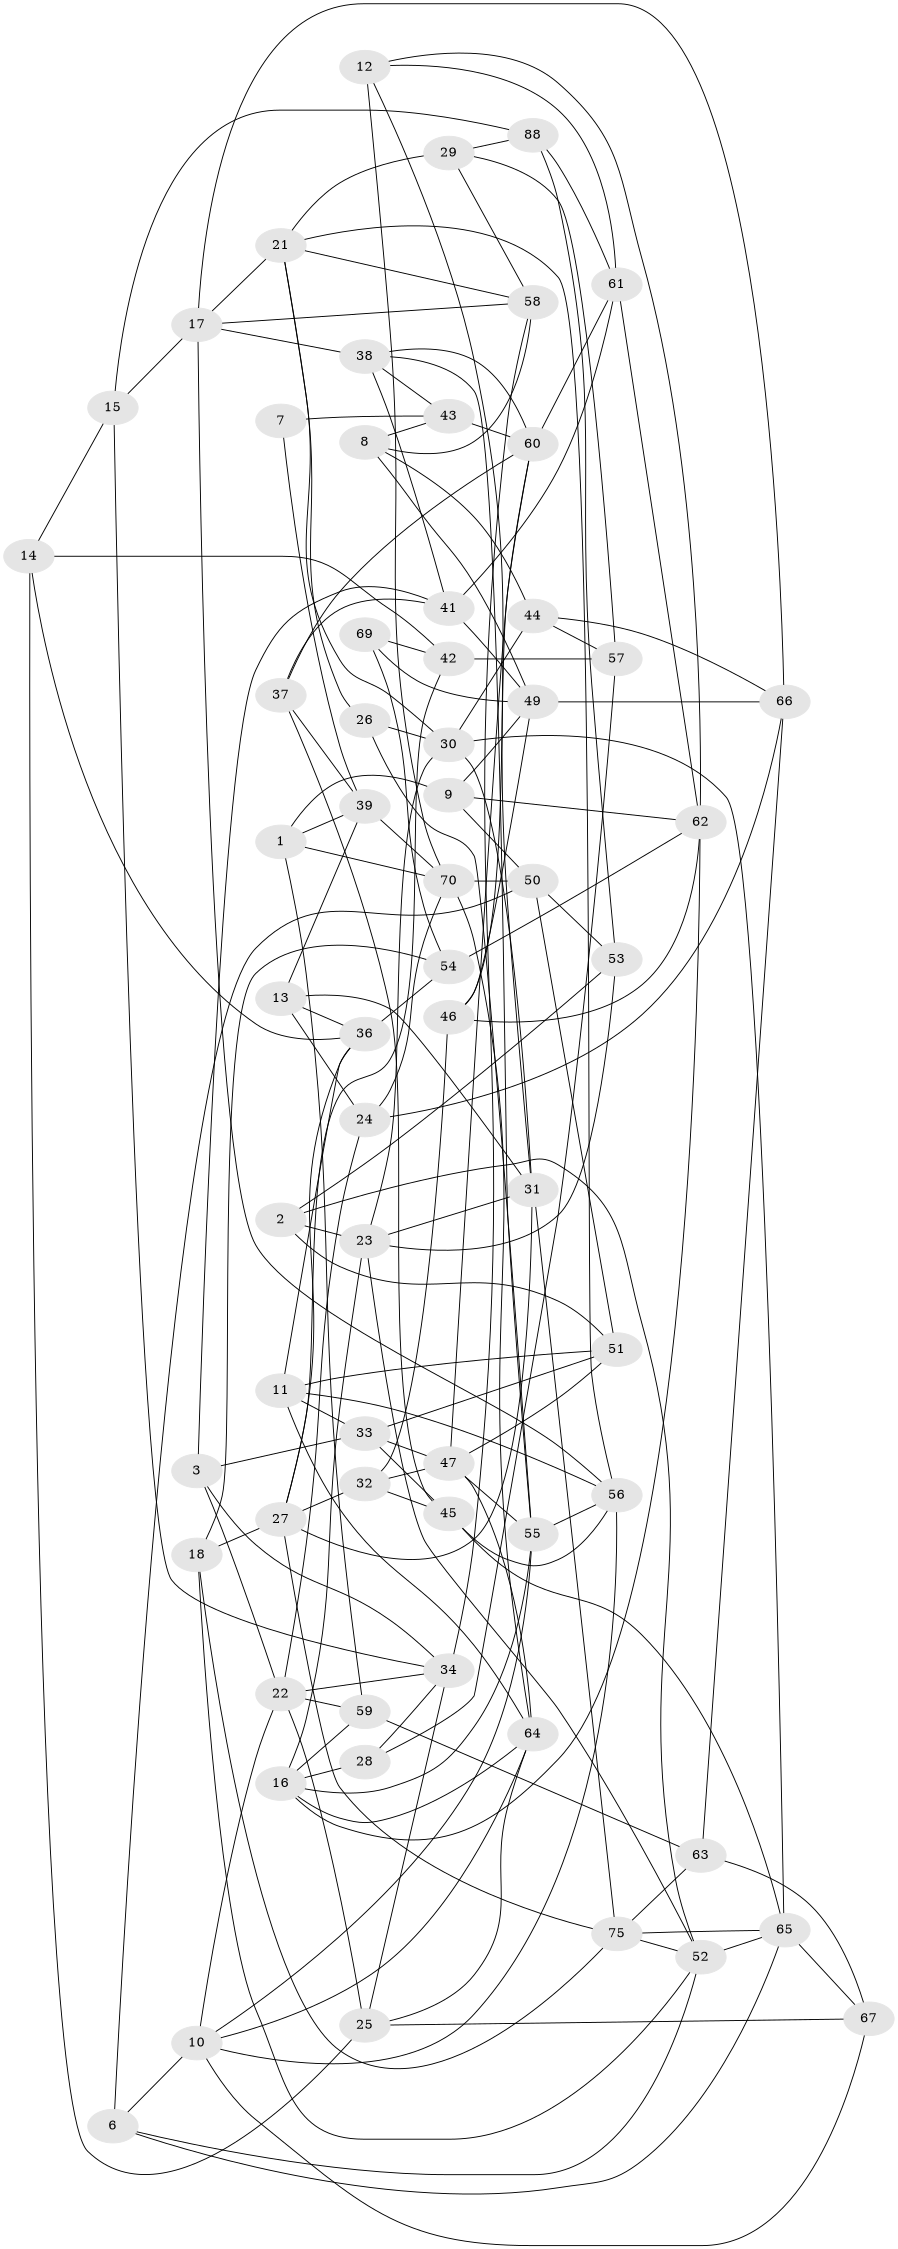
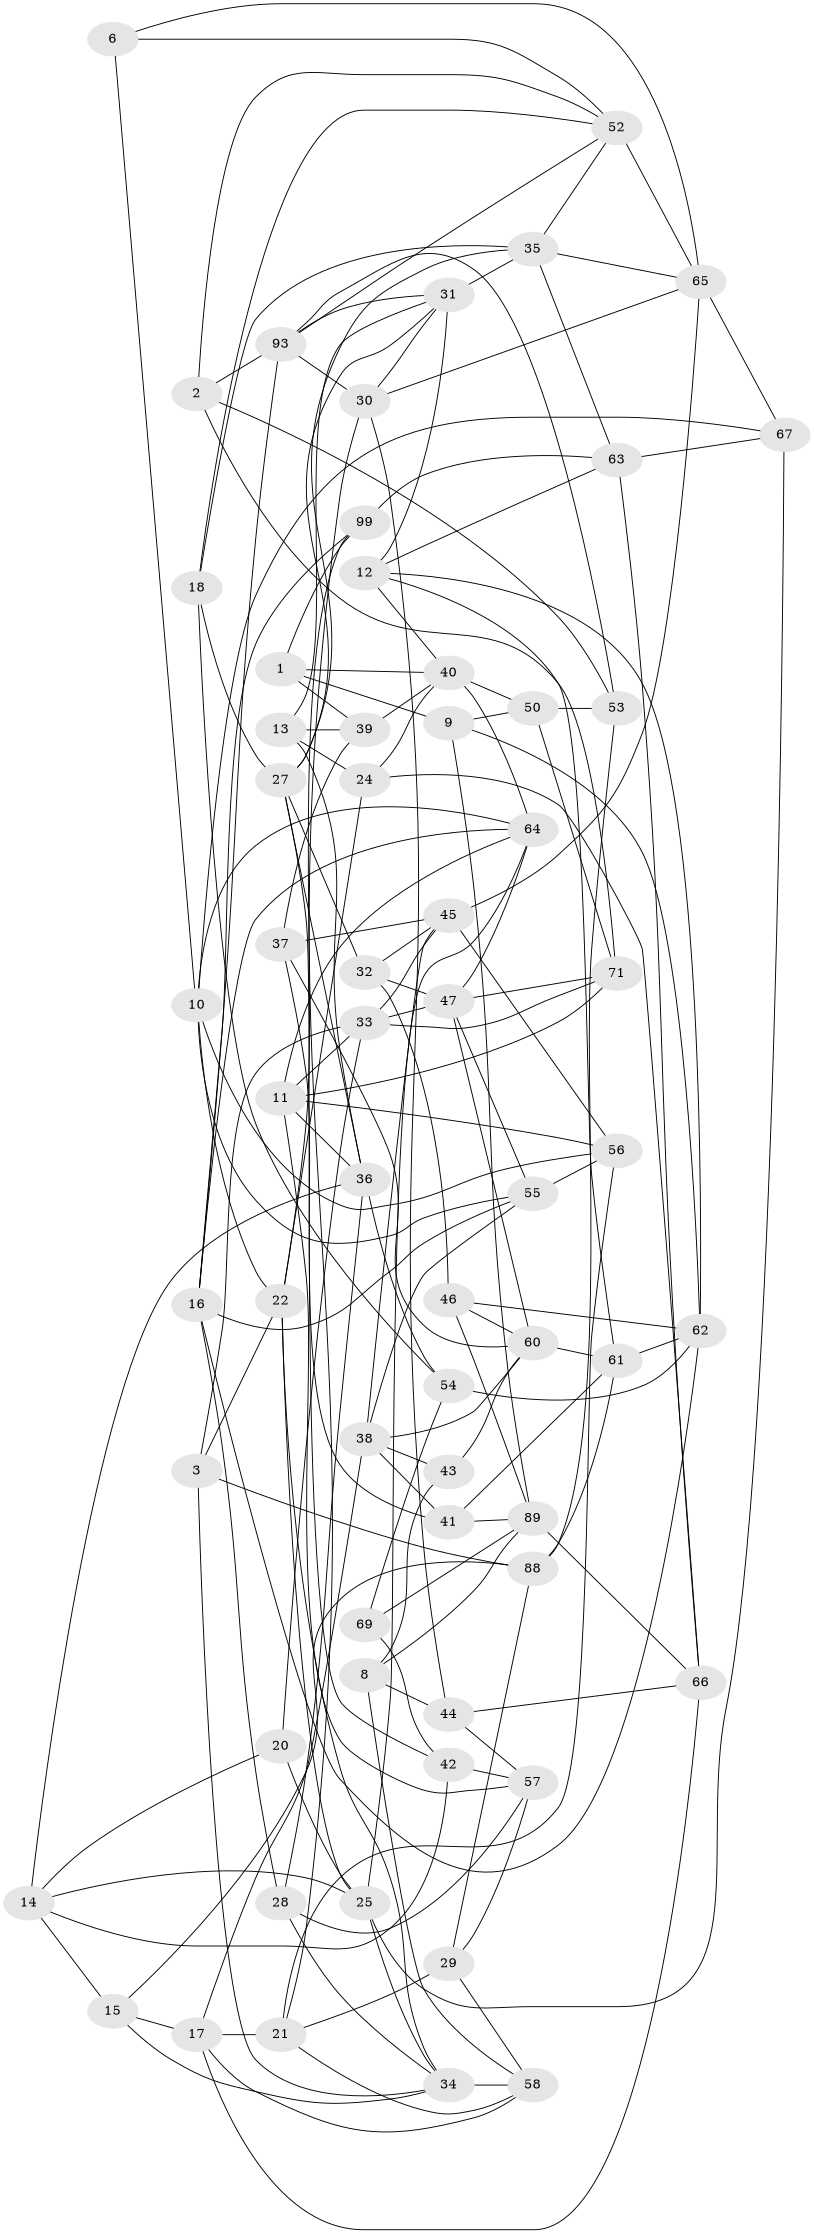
node "7": removed
edge "63" -- "12": added
node "49": label "49" -> "89"
node "26": removed
node "70": label "70" -> "40"
edge "41" -- "3": now "88" -- "3"
edge "17" -- "56": removed
edge "45" -- "38": added
node "23": label "23" -> "93"
node "51": label "51" -> "71"
edge "50" -- "6": removed
edge "36" -- "28": added
edge "11" -- "57": added
node "59": label "59" -> "99"
node "20": added
node "75": label "75" -> "35"
